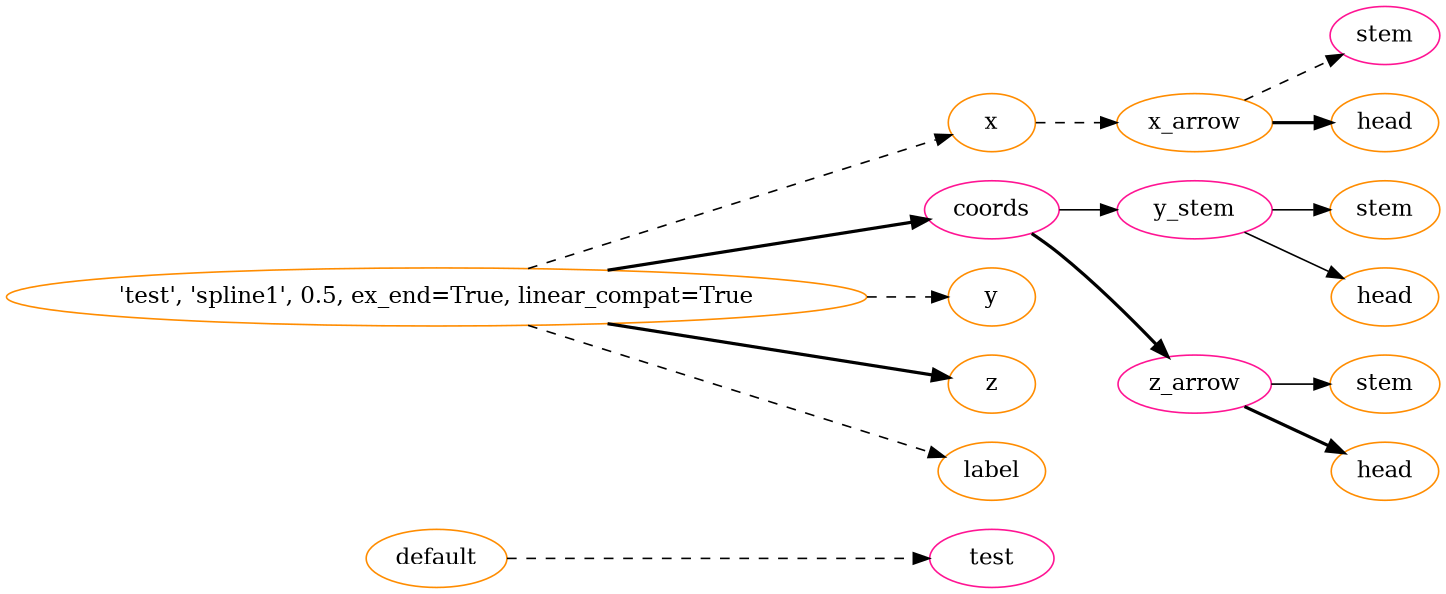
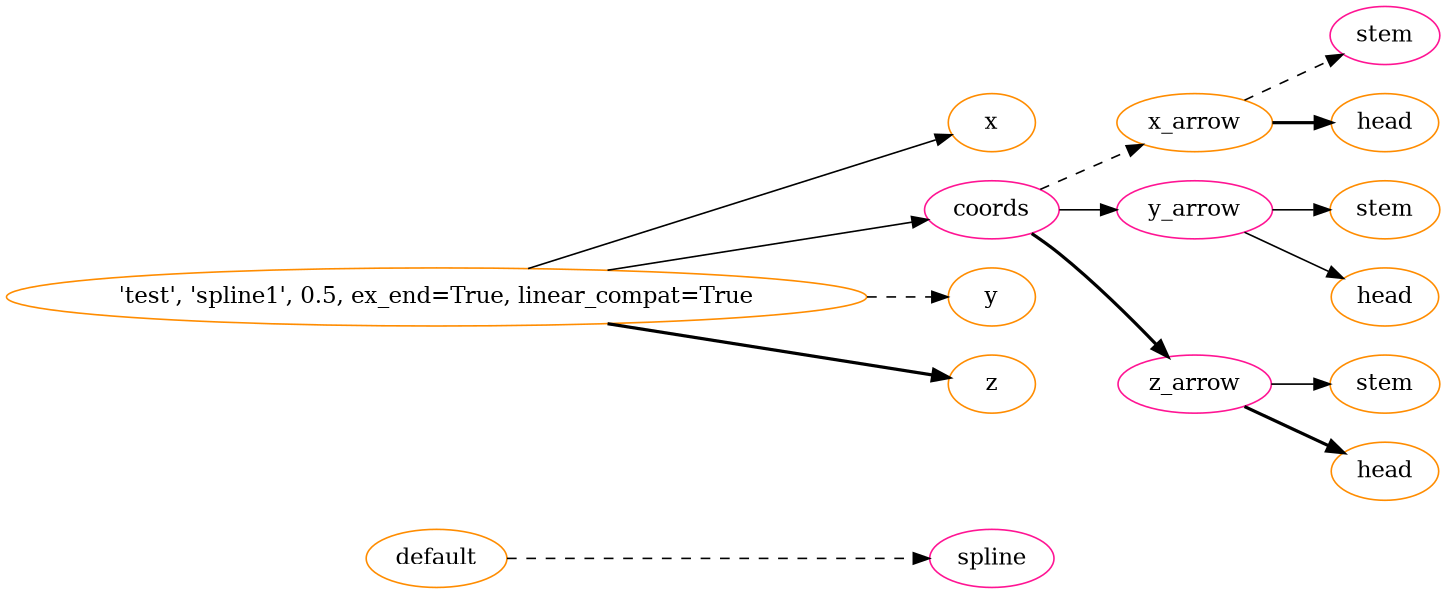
edge "x" -> "x_arrow": now "coords" -> "x_arrow"
edge "'test', 'spline1', 0.5, ex_end=True, linear_compat=True" -> "x": style dashed -> solid
node "y_stem": label "y_stem" -> "y_arrow"
edge "'test', 'spline1', 0.5, ex_end=True, linear_compat=True" -> "coords": style bold -> solid
node "label": removed
node "test": label "test" -> "spline"
